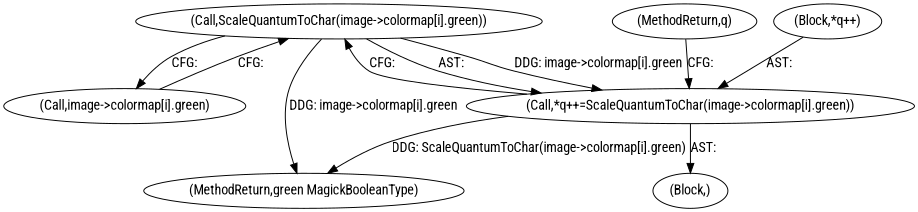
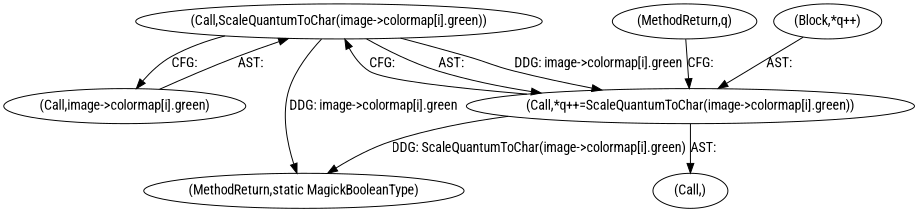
edge "(Call,image->colormap[i].green)" -> "(Call,ScaleQuantumToChar(image->colormap[i].green))": label "CFG: " -> "AST: "
node "(MethodReturn,green MagickBooleanType)": label "(MethodReturn,green MagickBooleanType)" -> "(MethodReturn,static MagickBooleanType)"
node "(Block,)": label "(Block,)" -> "(Call,)"
